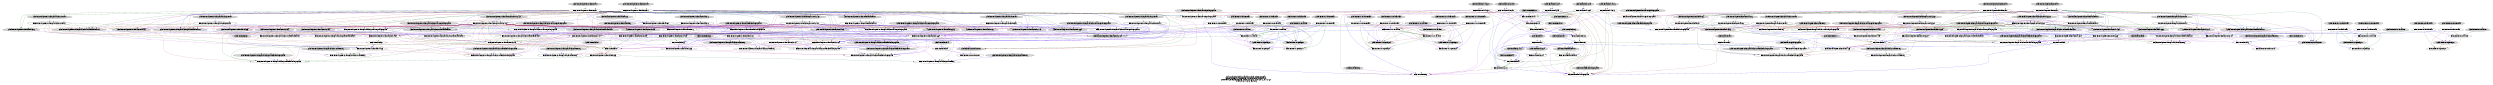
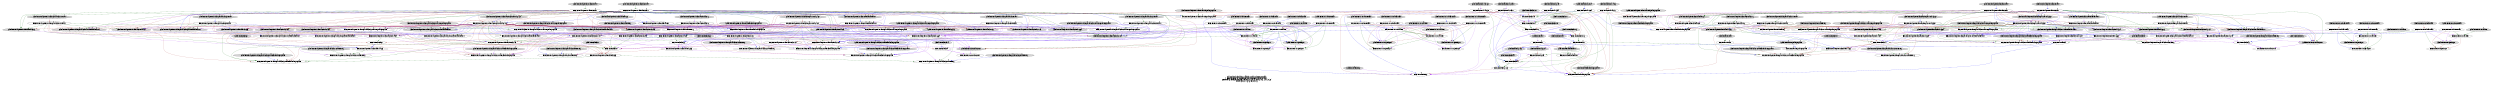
node "Exec RL_fsm_next": label "Exec RL_fsm_next" -> "Exec RL_fsm_start"
node "Sched RL_resultGetters_fsm_par_blocks_1_state_every": label "Sched RL_resultGetters_fsm_par_blocks_1_state_every" -> "Sched RL_resultGetters_fsm_par_blocks_1_count_every"
